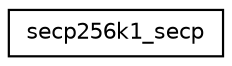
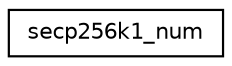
node "secp256k1_secp": label "secp256k1_secp" -> "secp256k1_num"
